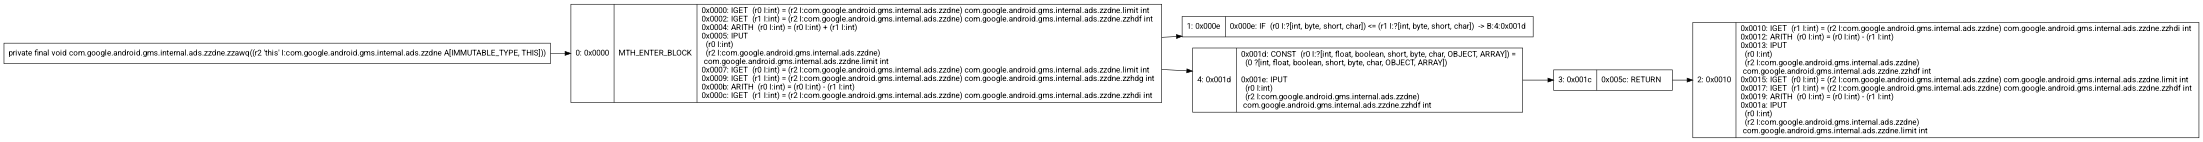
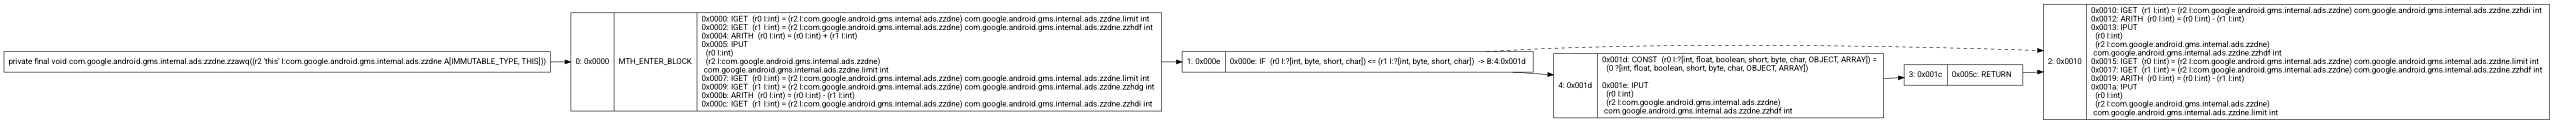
edge "1: 0x000e" -> "2: 0x0010": added
edge "0: 0x0000" -> "4: 0x001d": now "1: 0x000e" -> "4: 0x001d"
